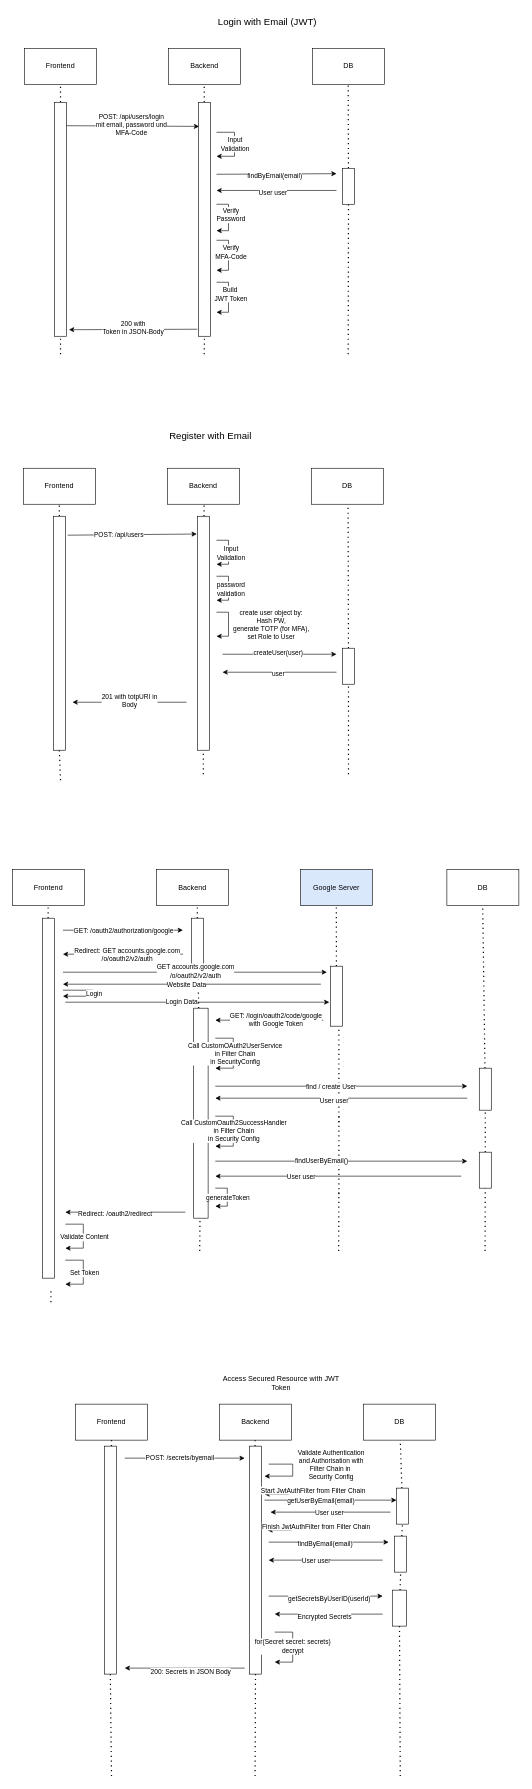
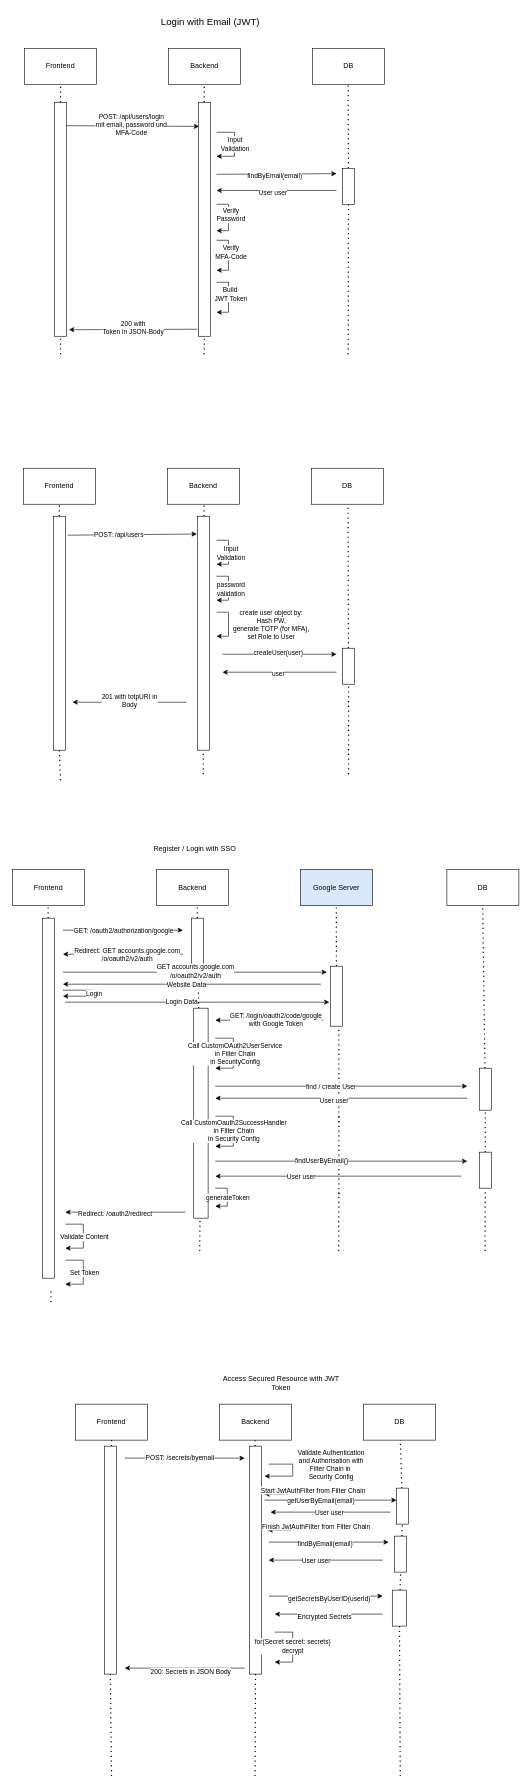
node "Login with Email (JWT)": moved (267, 21) -> (210, 21)
node "Register with Email": removed
node "Register / Login with SSO": added
